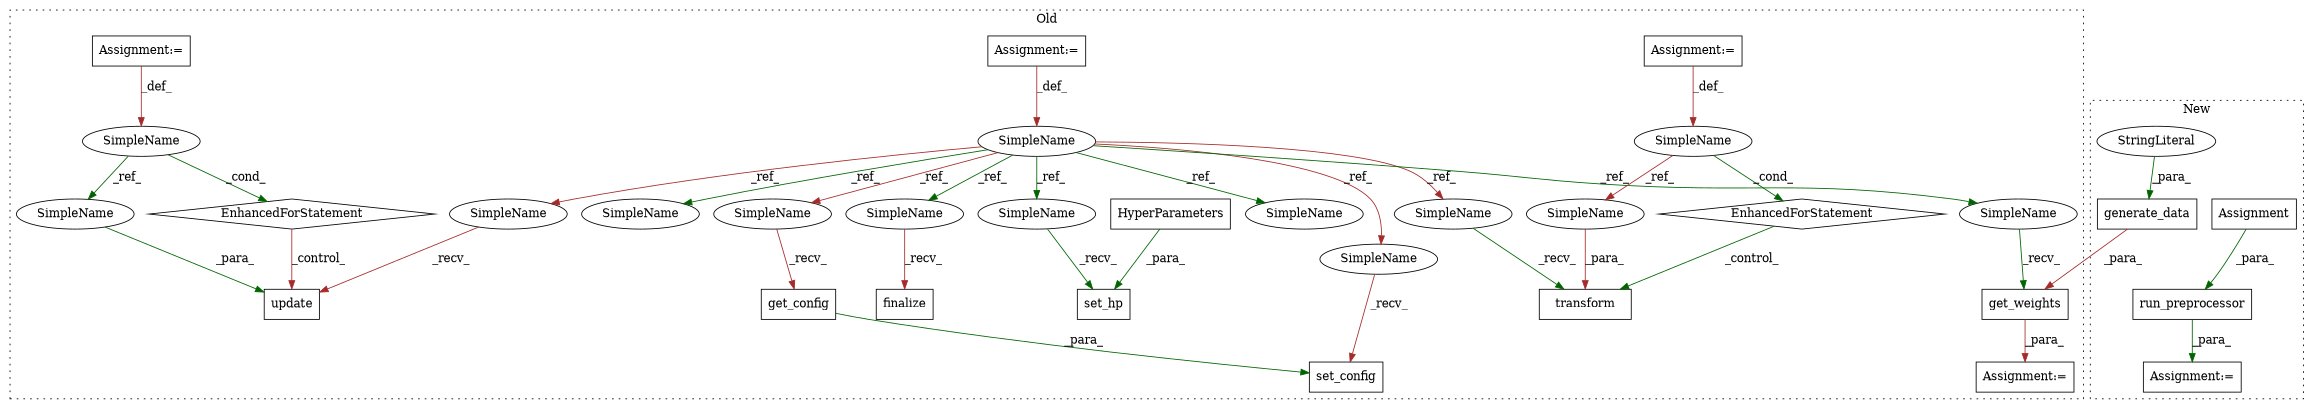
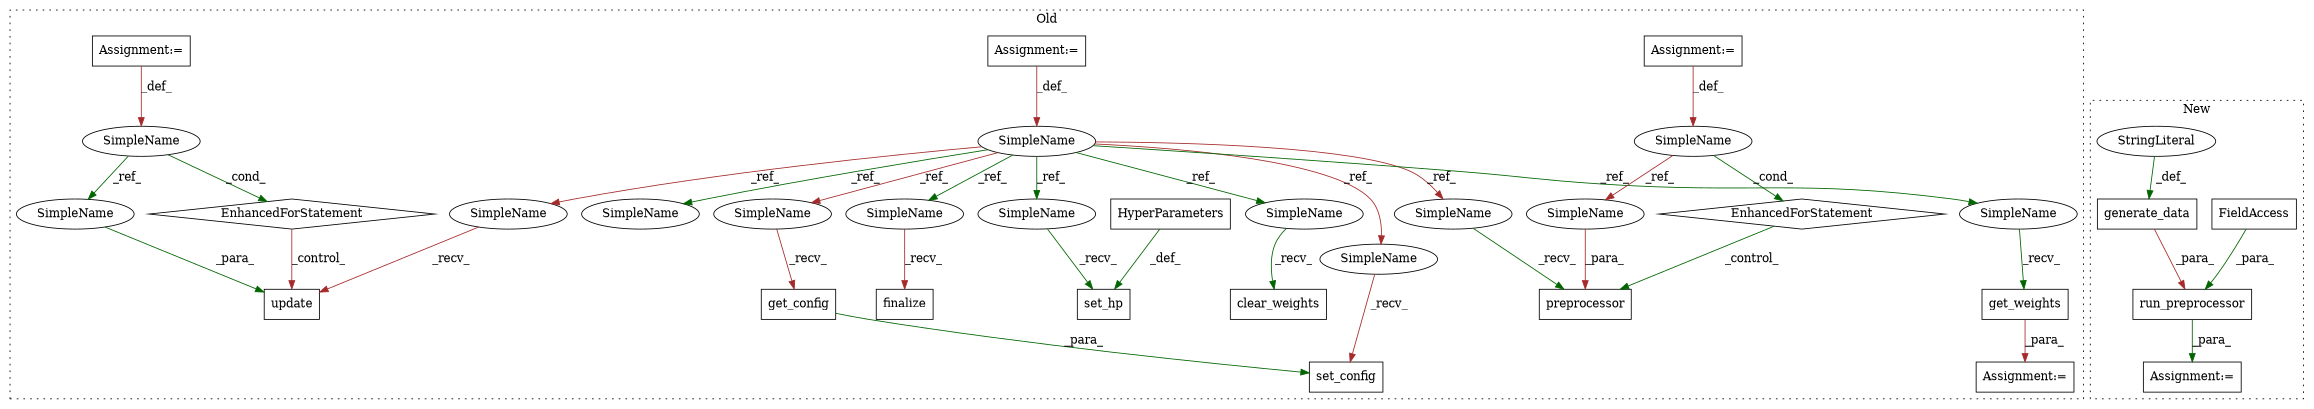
edge "StringLiteral" -> "generate_data": label "_para_" -> "_def_"
node "Assignment": label "Assignment" -> "FieldAccess"
edge "generate_data" -> "get_weights": now "generate_data" -> "run_preprocessor"
edge "HyperParameters" -> "set_hp": label "_para_" -> "_def_"
node "clear_weights": added
node "transform": label "transform" -> "preprocessor"
